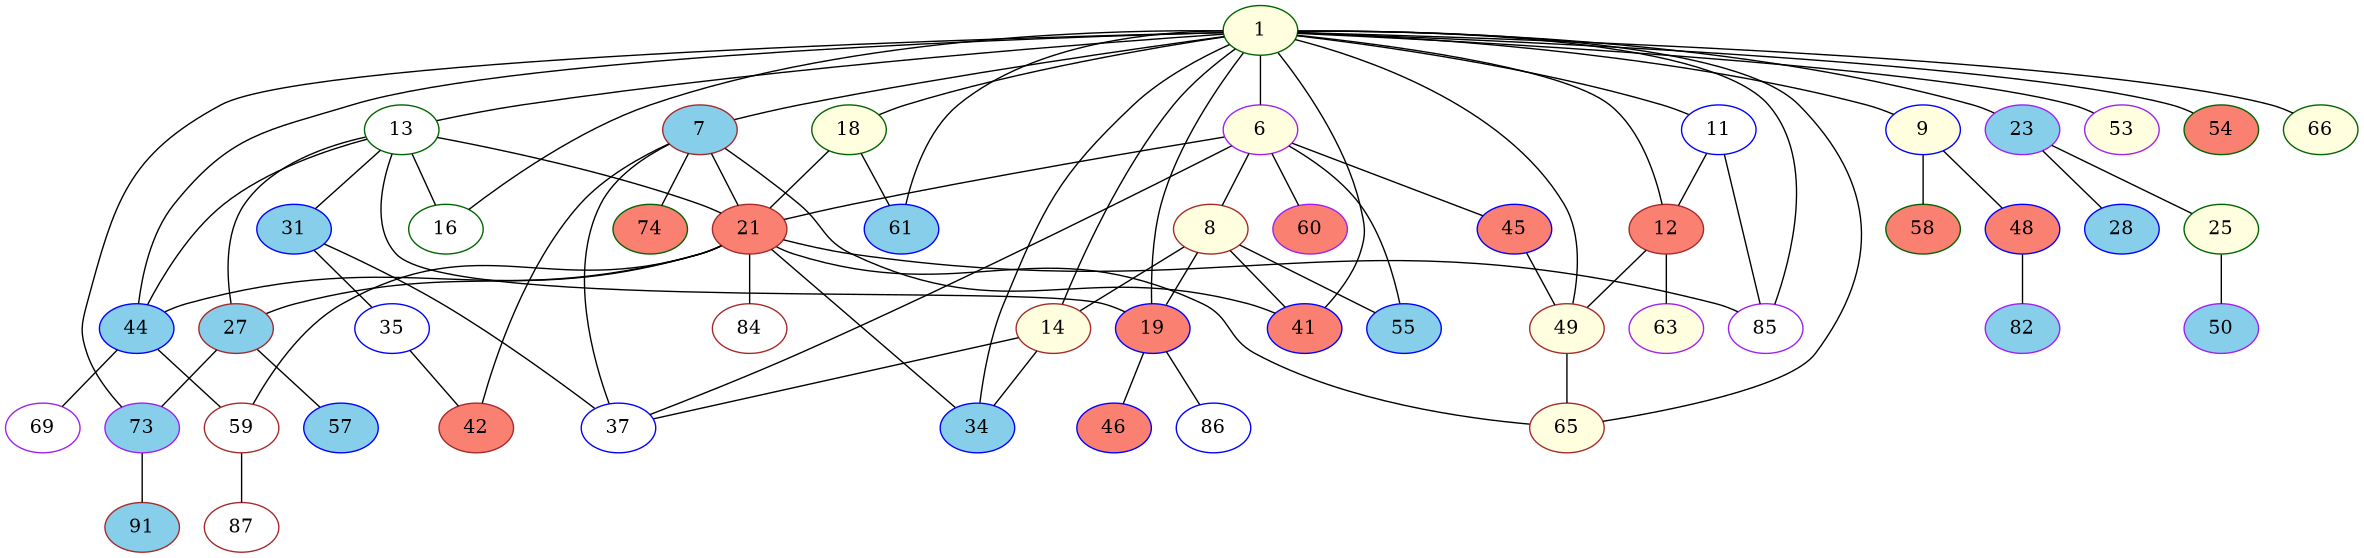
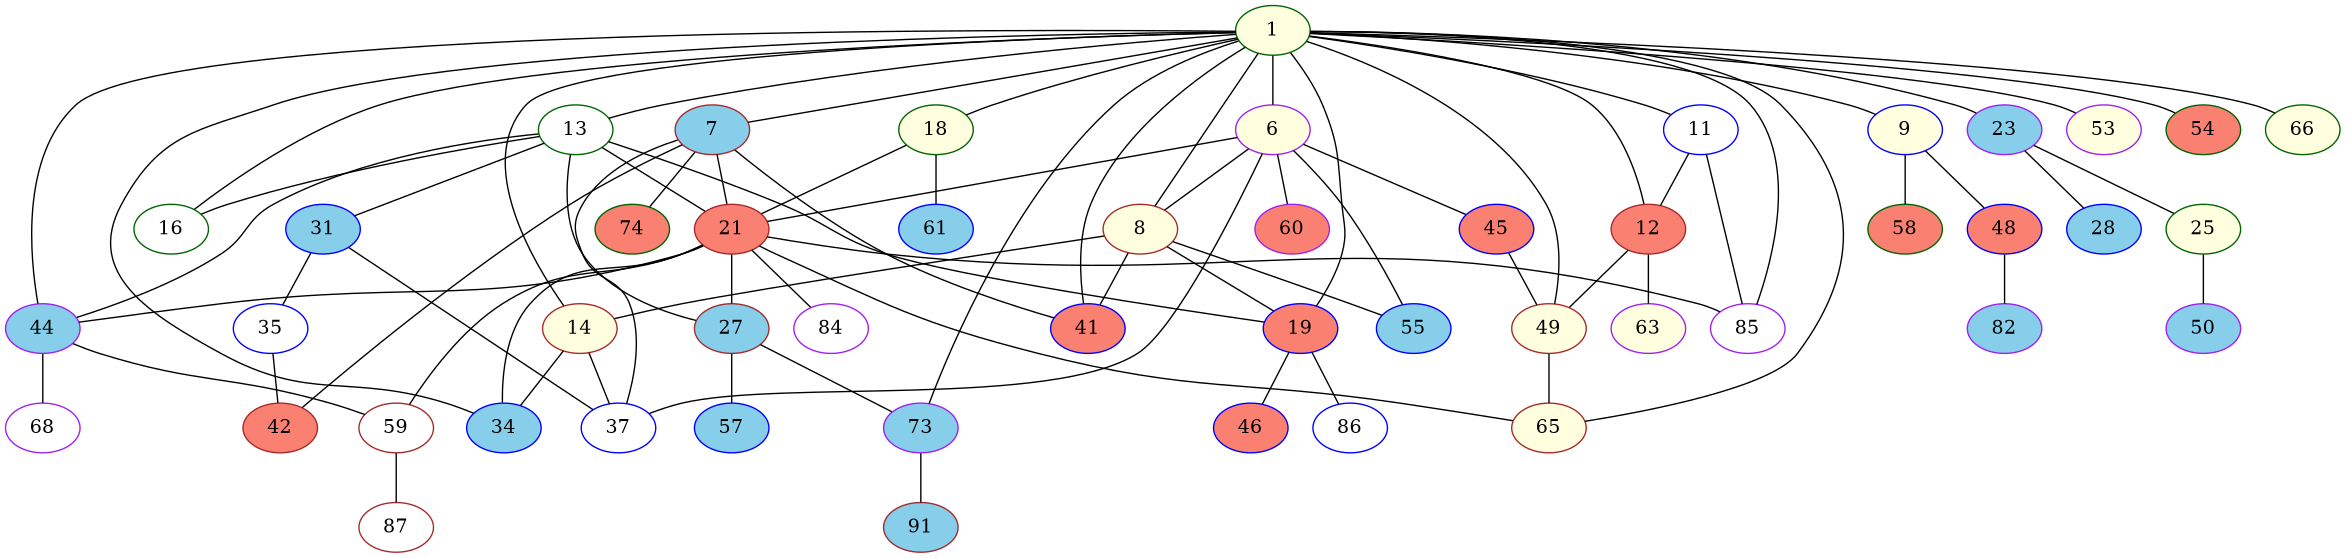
edge "1" -- "61": now "1" -- "8"
node "44": color blue -> purple
node "84": color brown -> purple
node "69": label "69" -> "68"
